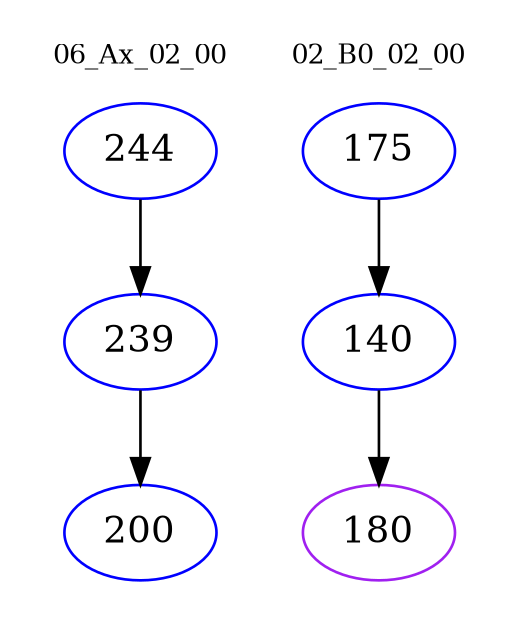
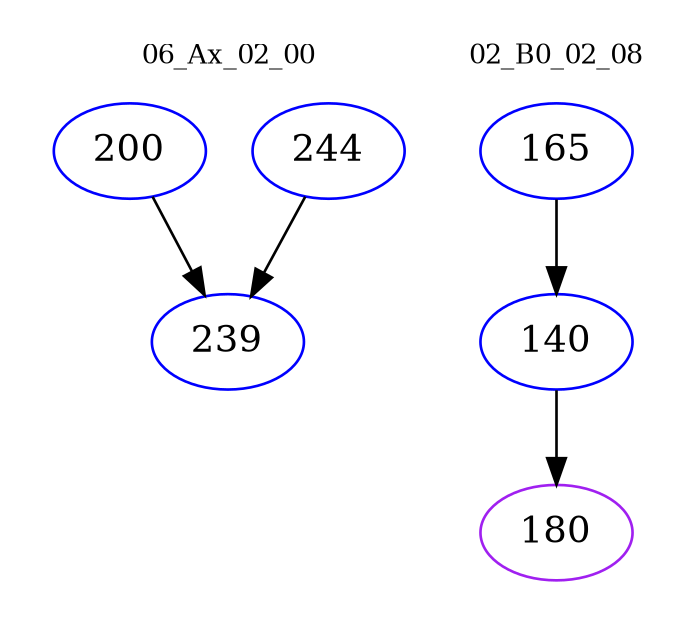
cluster "02_B0_02_00": label "02_B0_02_00" -> "02_B0_02_08"
node "175": label "175" -> "165"
edge "239" -> "200": reversed
